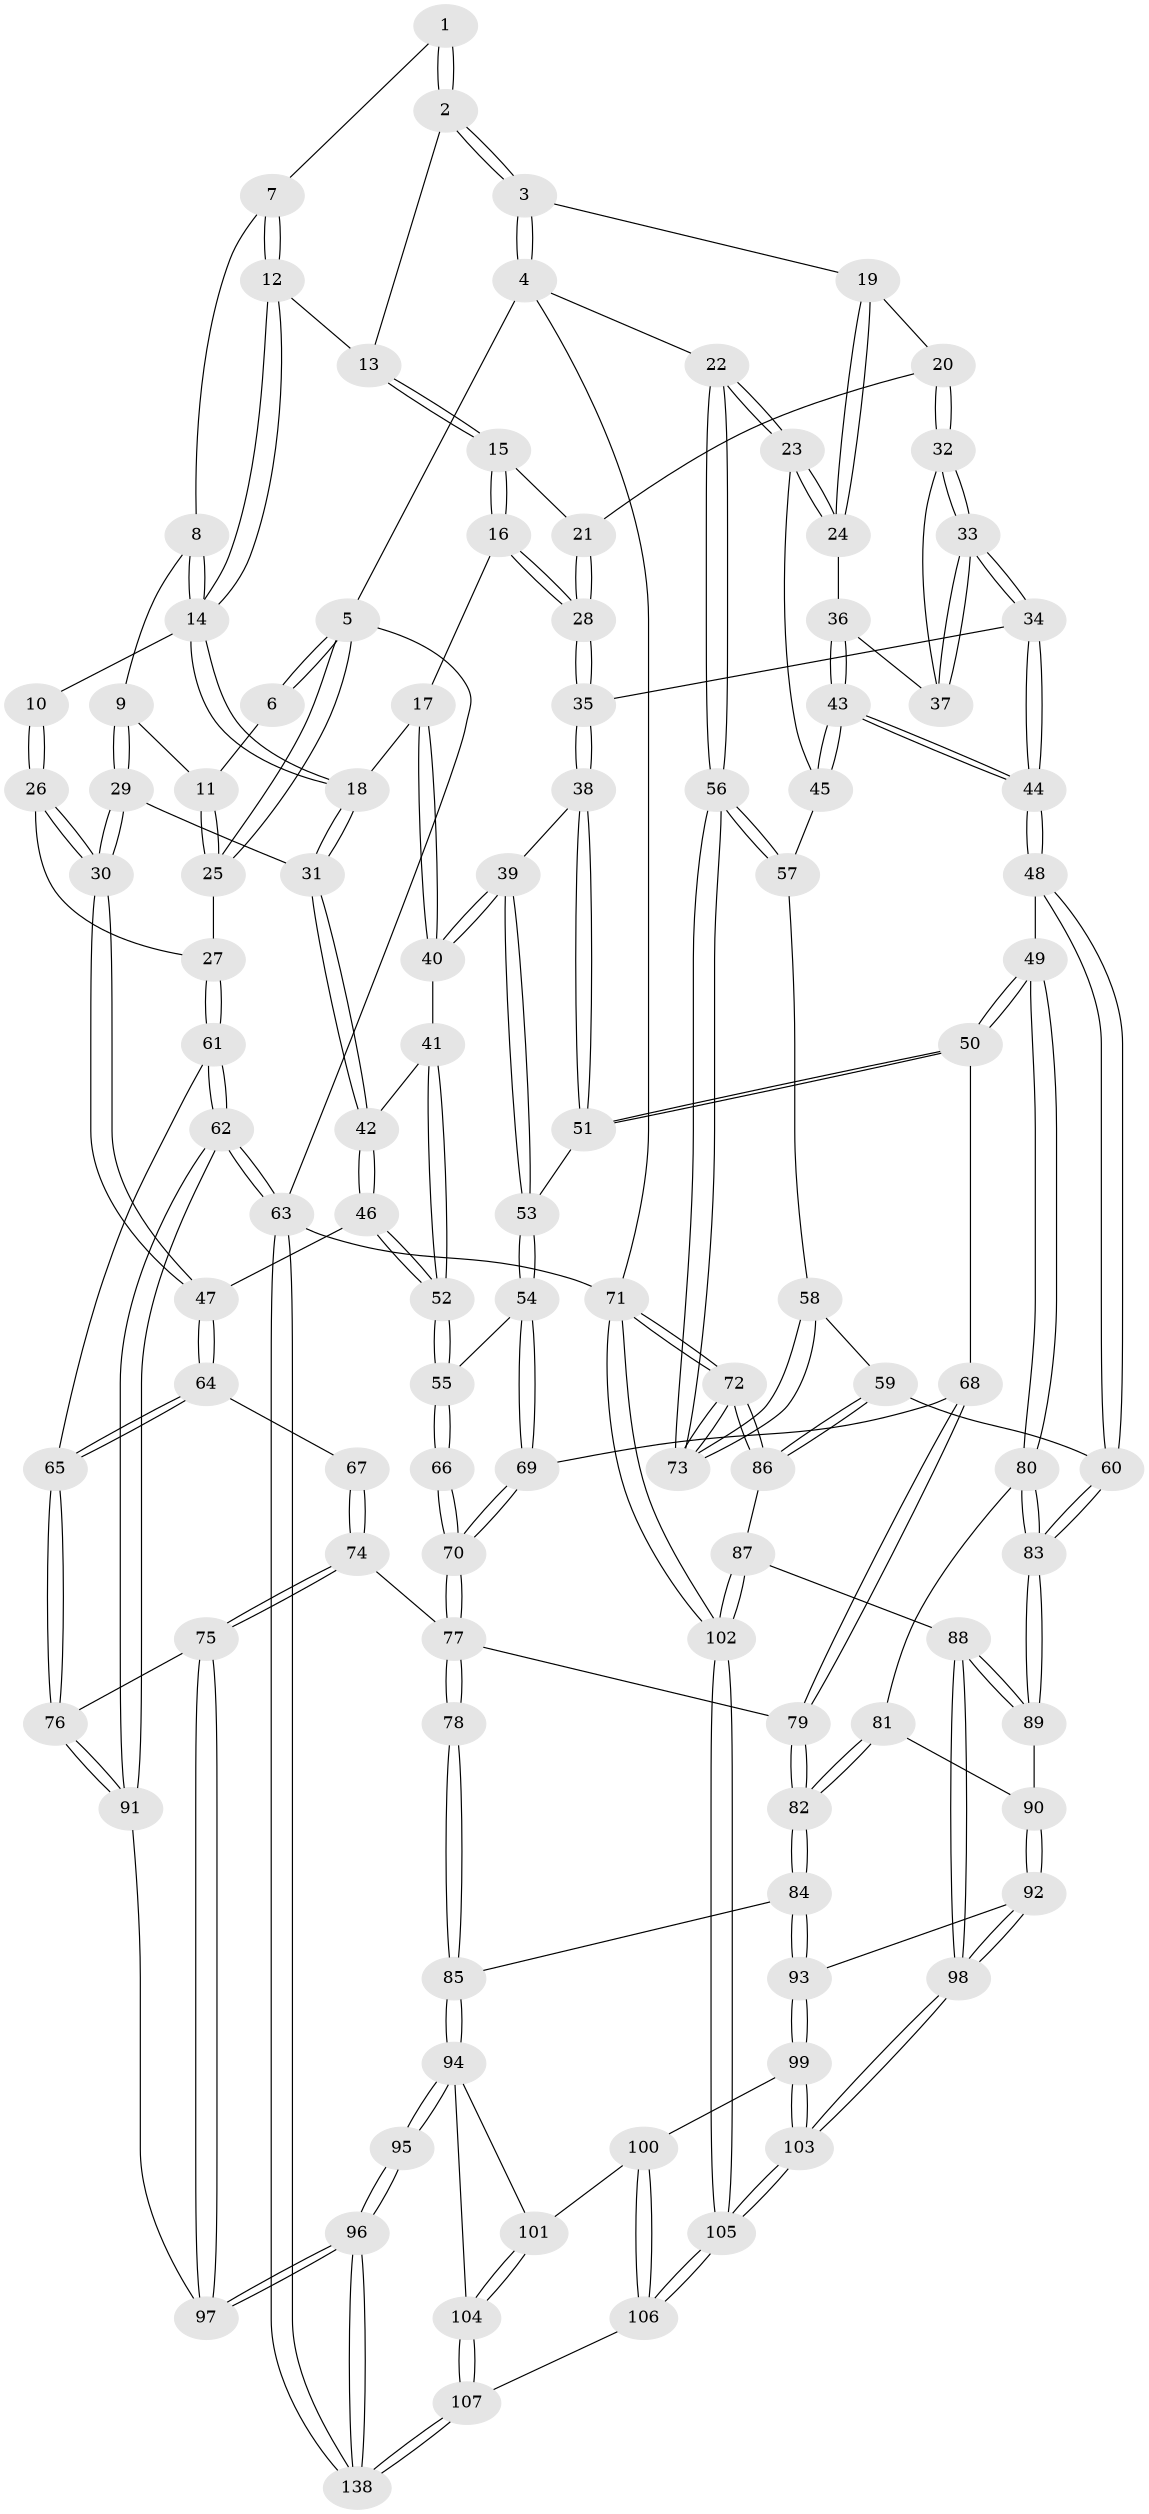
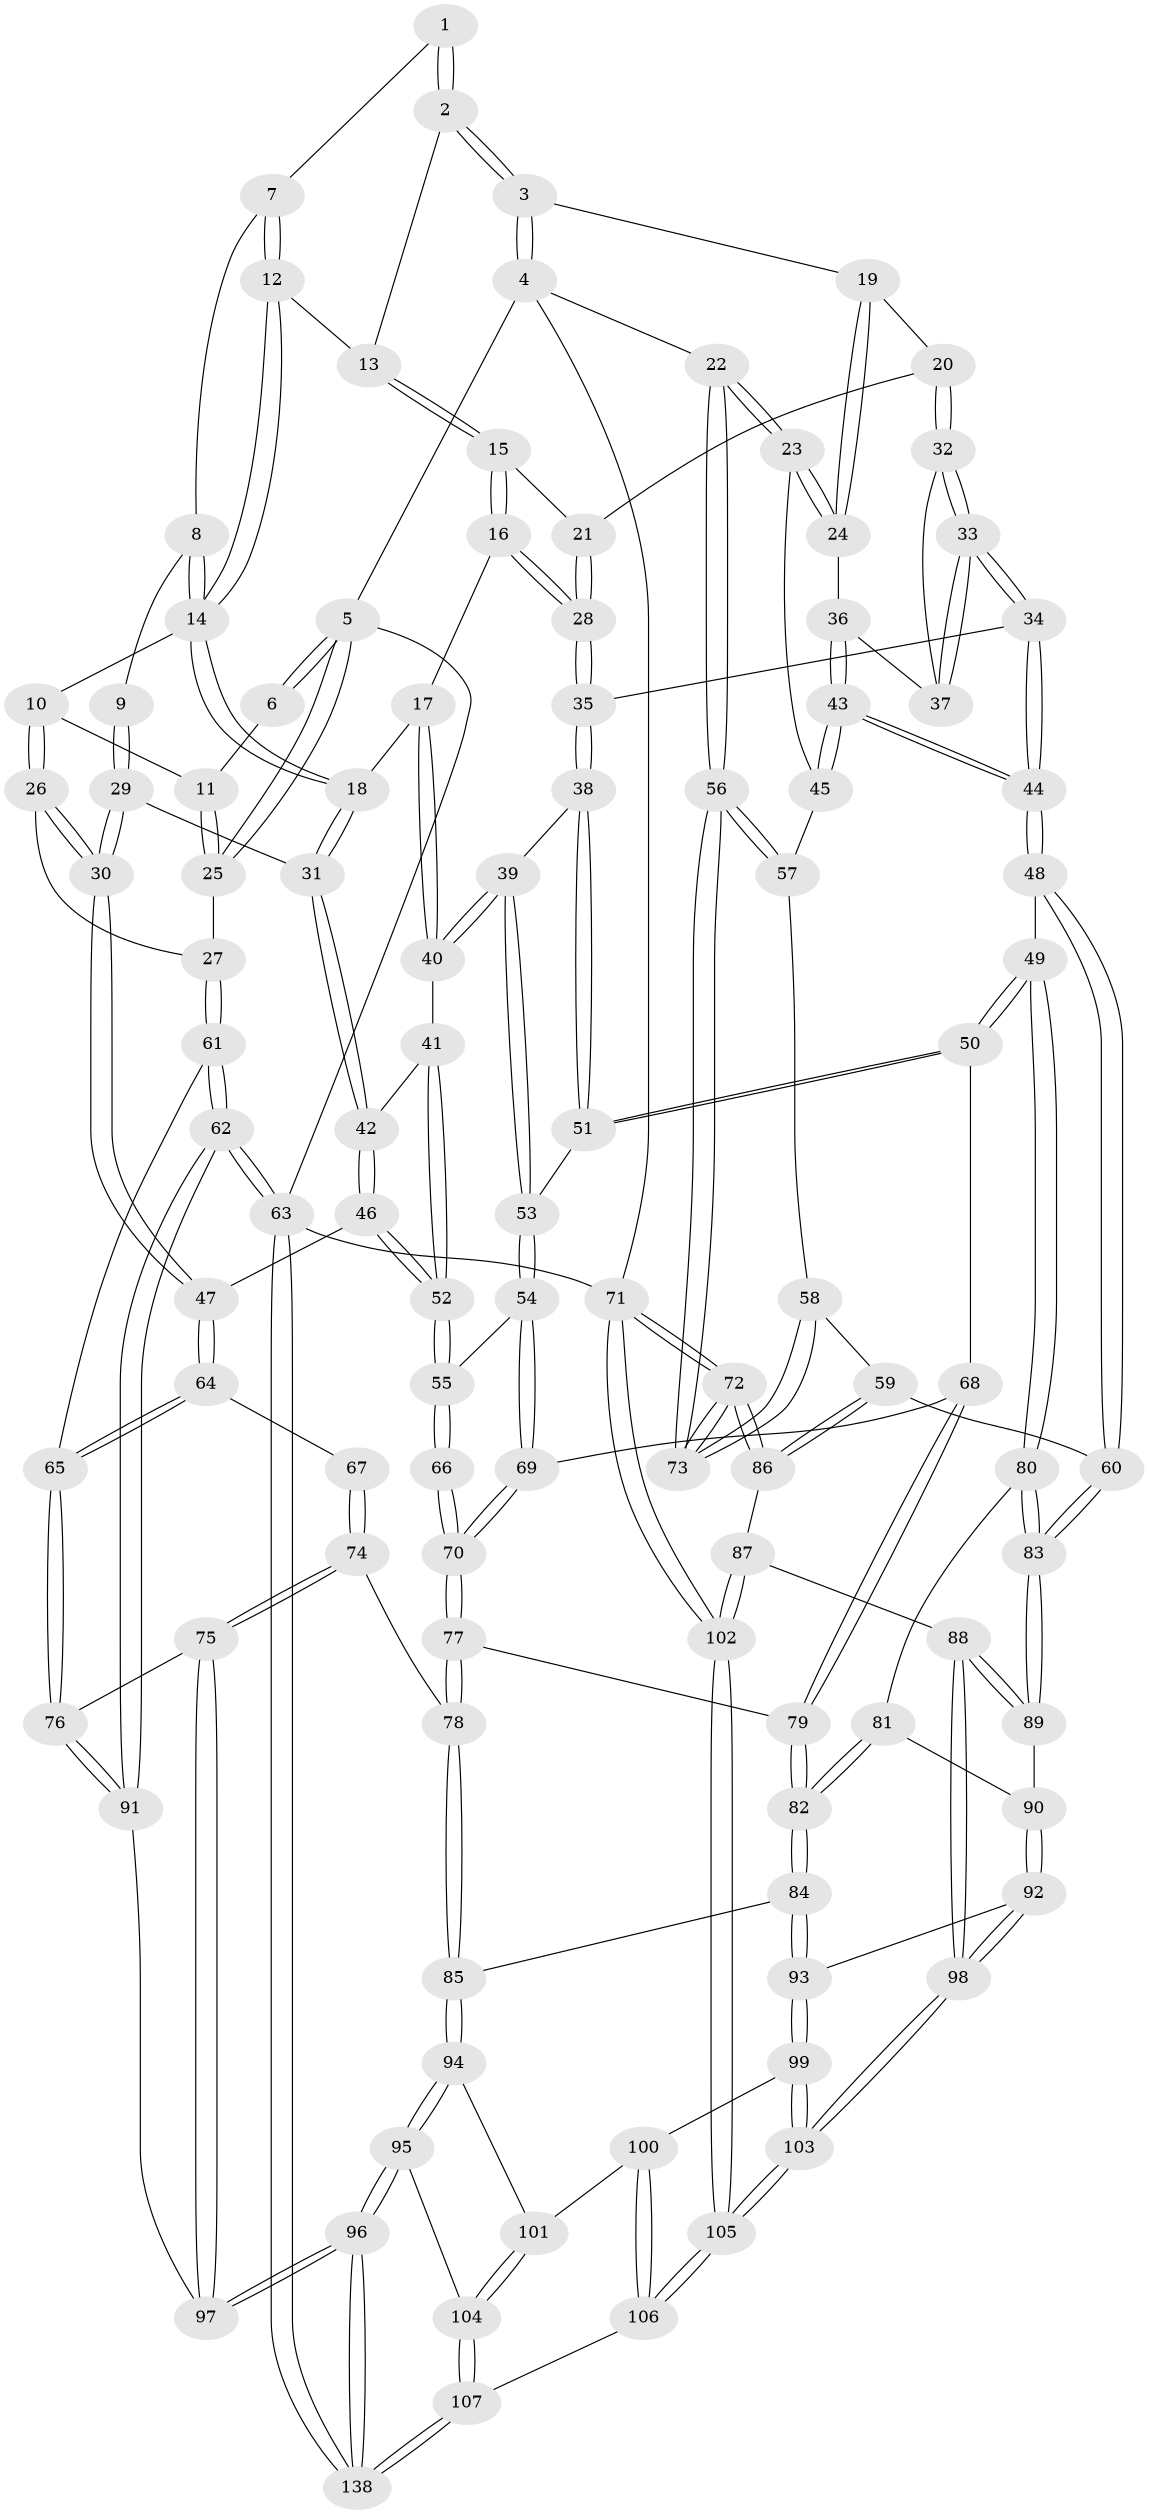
edge "9" -- "11": now "10" -- "11"
edge "74" -- "77": now "74" -- "78"
edge "94" -- "104": now "95" -- "104"
